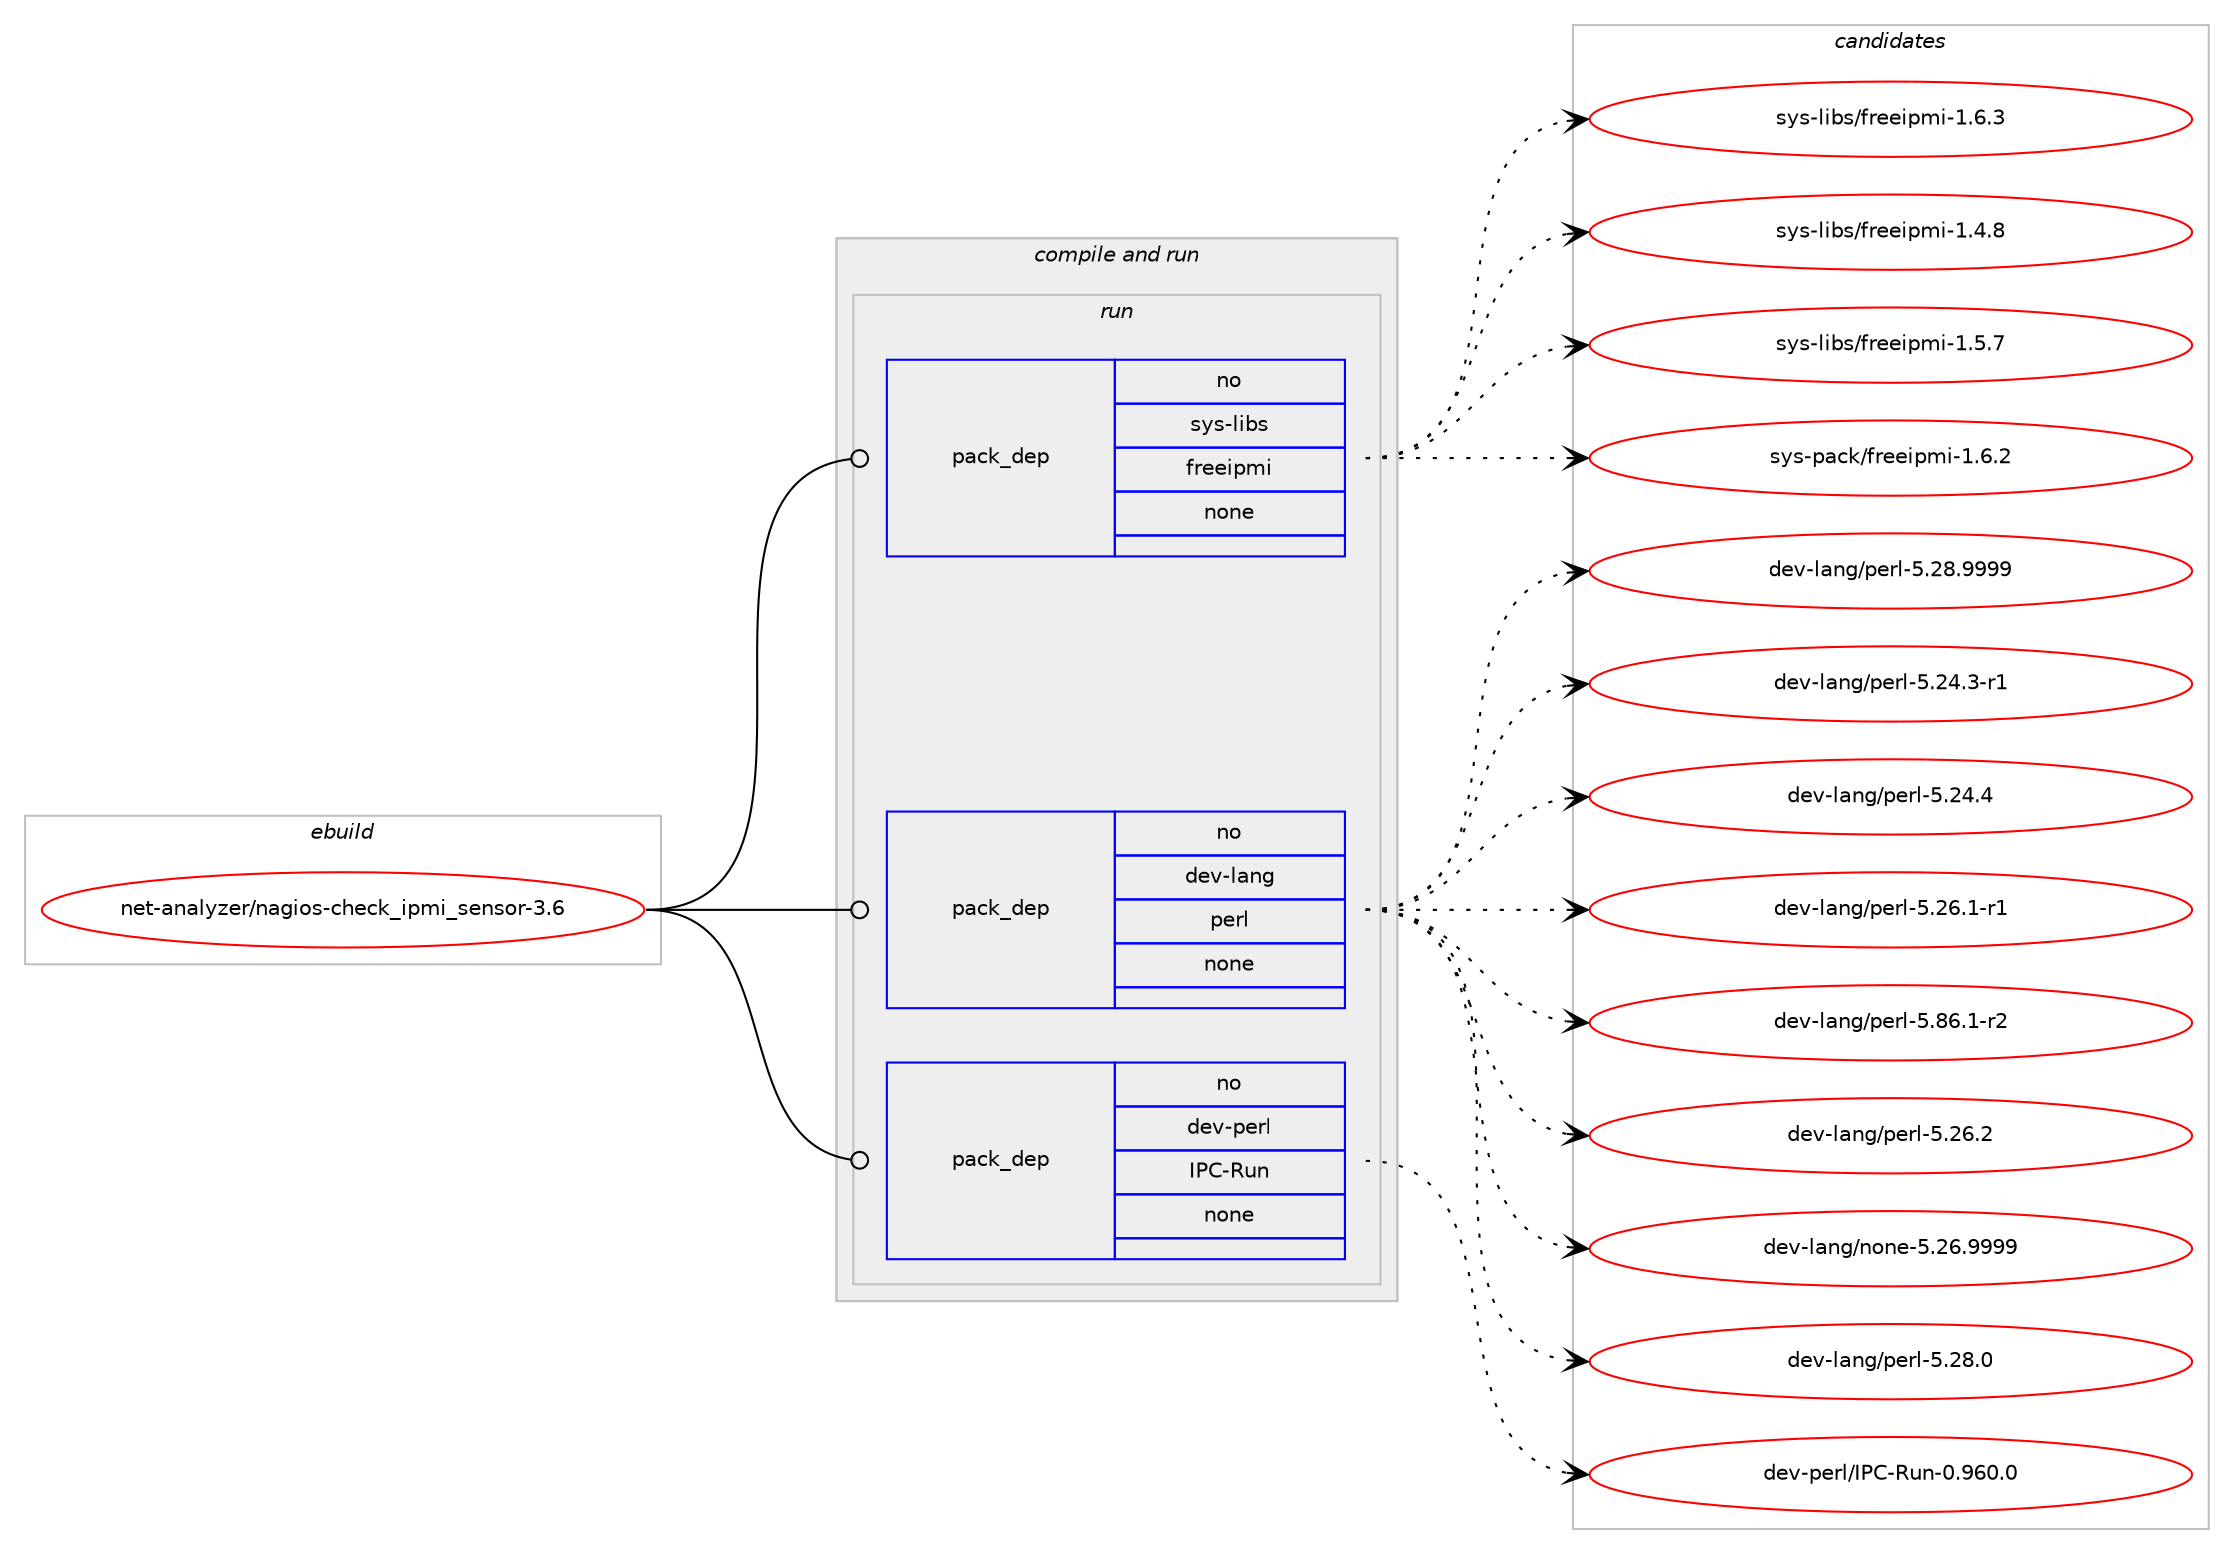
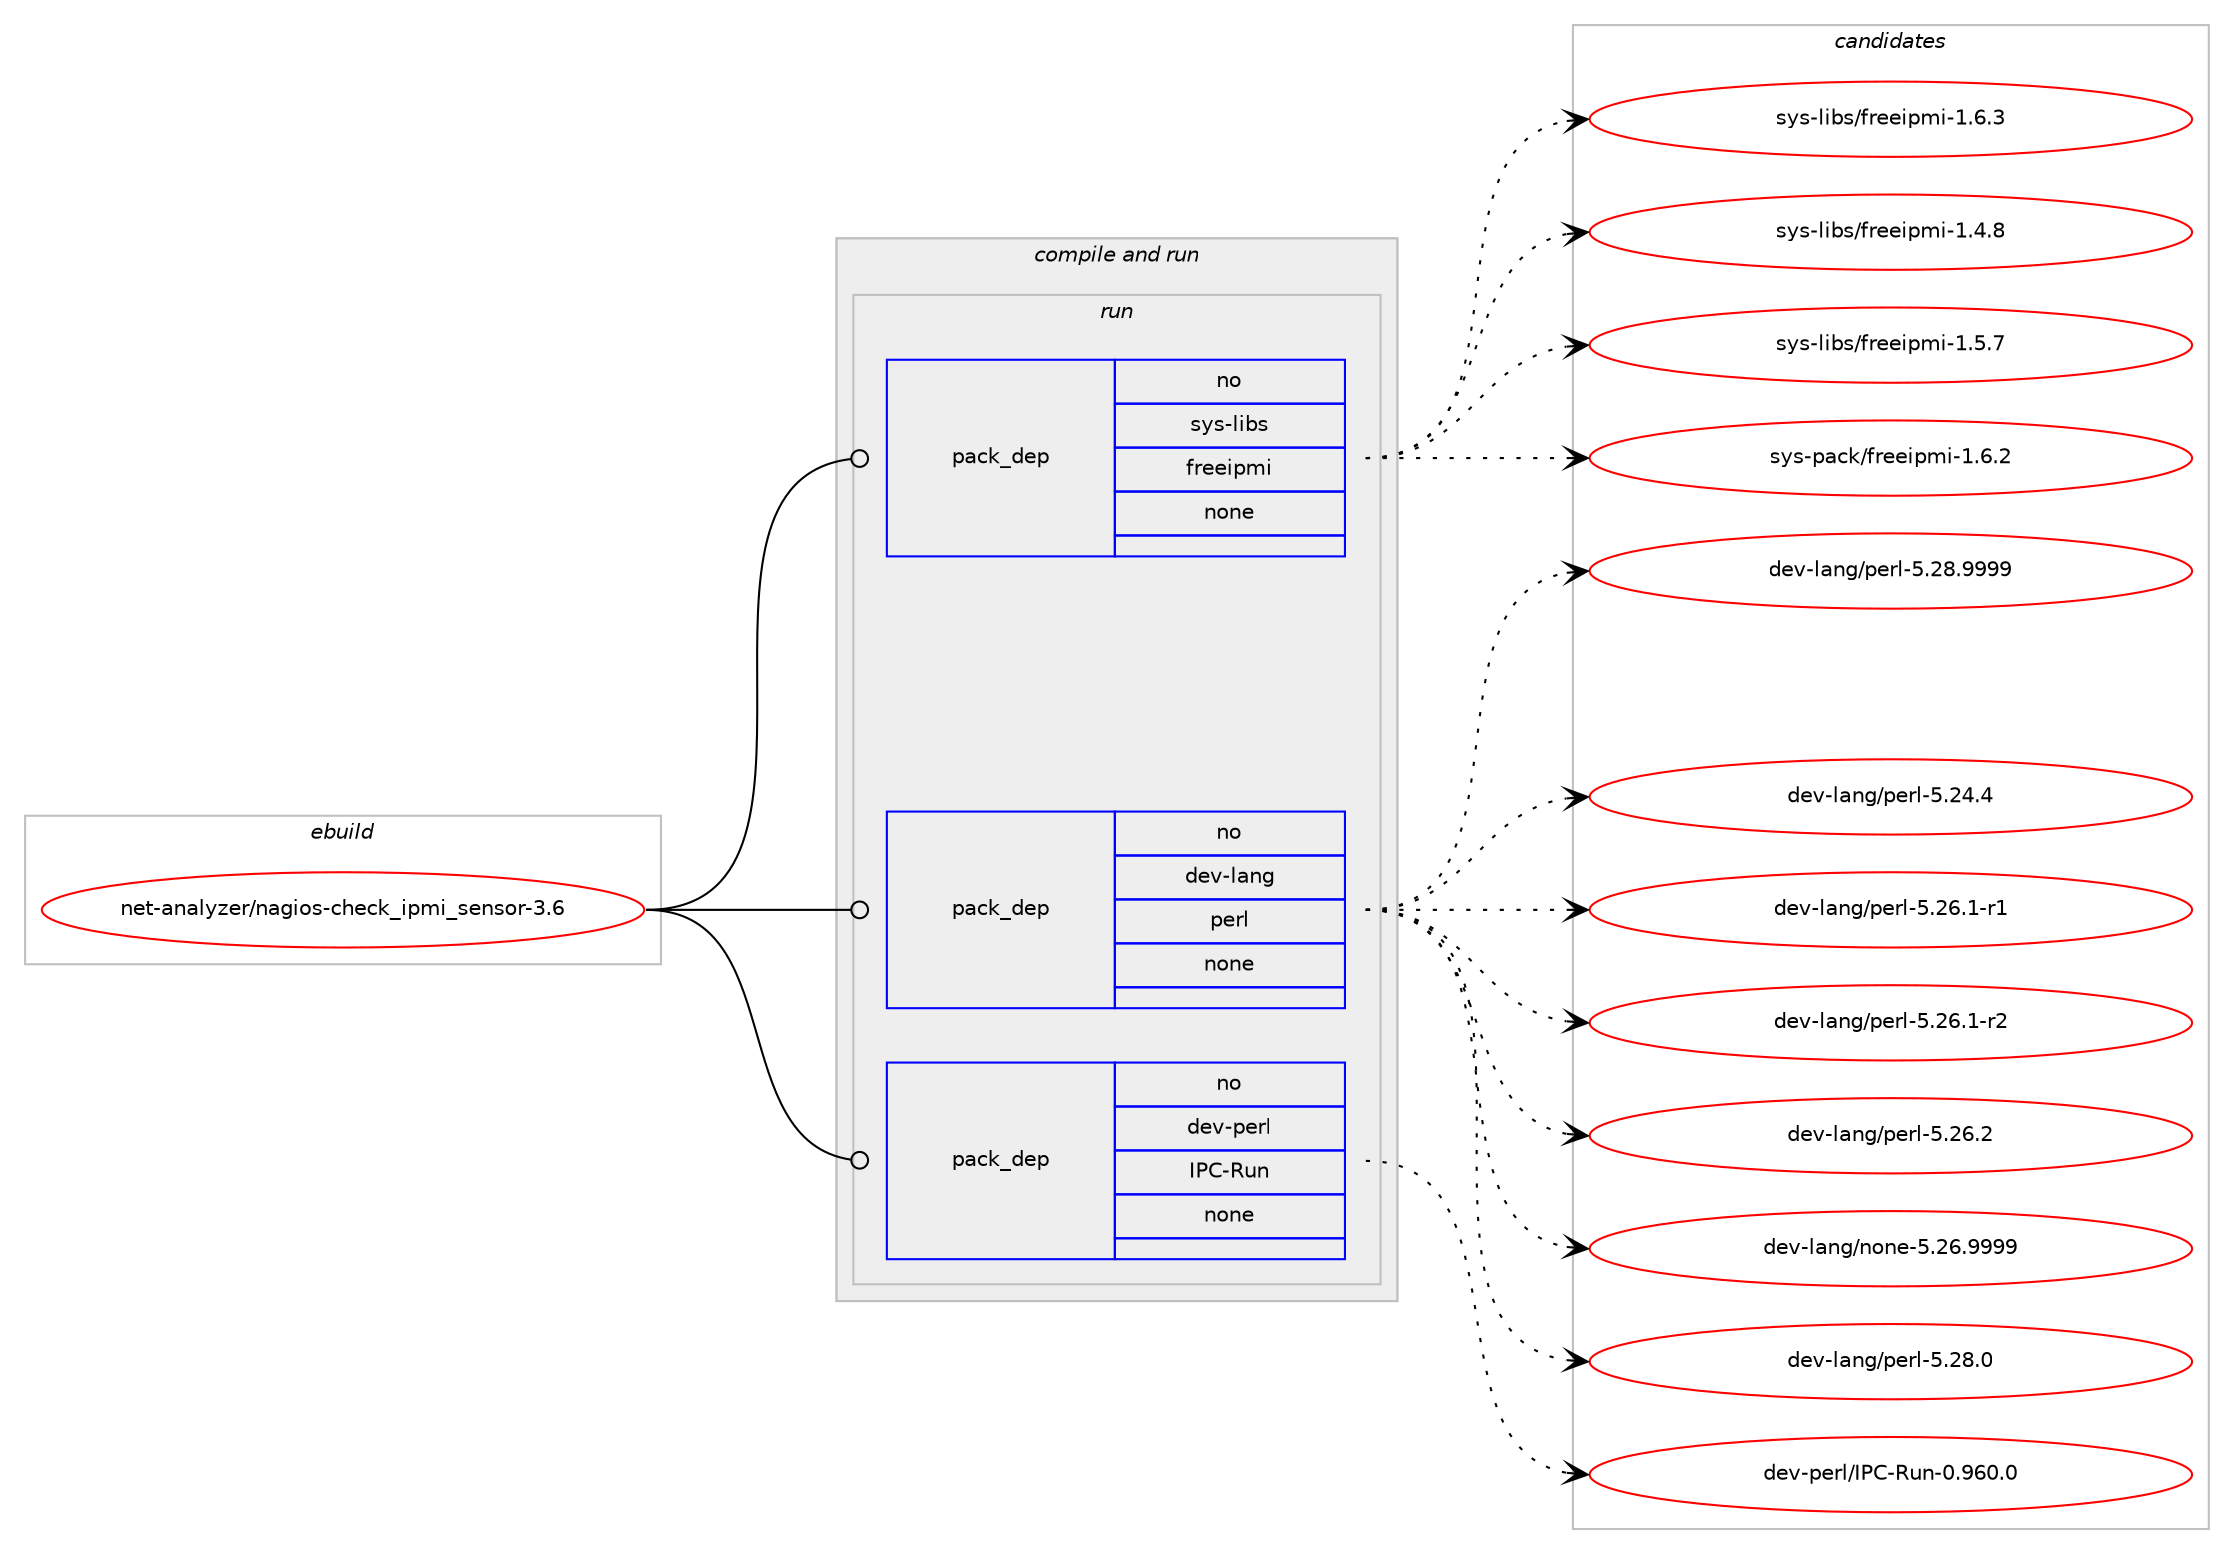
node "dev-lang/perl-5.24.3-r1": removed
node "dev-lang/perl-5.86.1-r2": label "dev-lang/perl-5.86.1-r2" -> "dev-lang/perl-5.26.1-r2"
